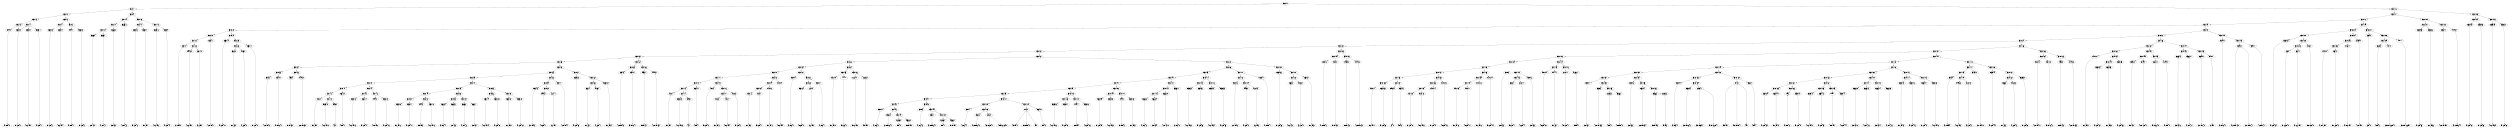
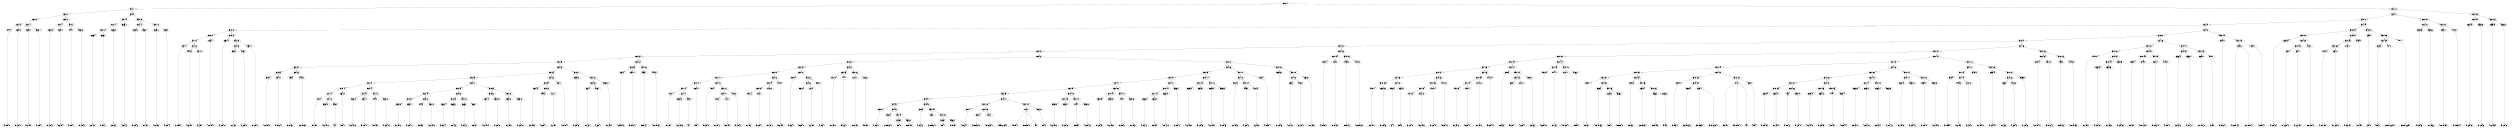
node "L5721(141)": added
